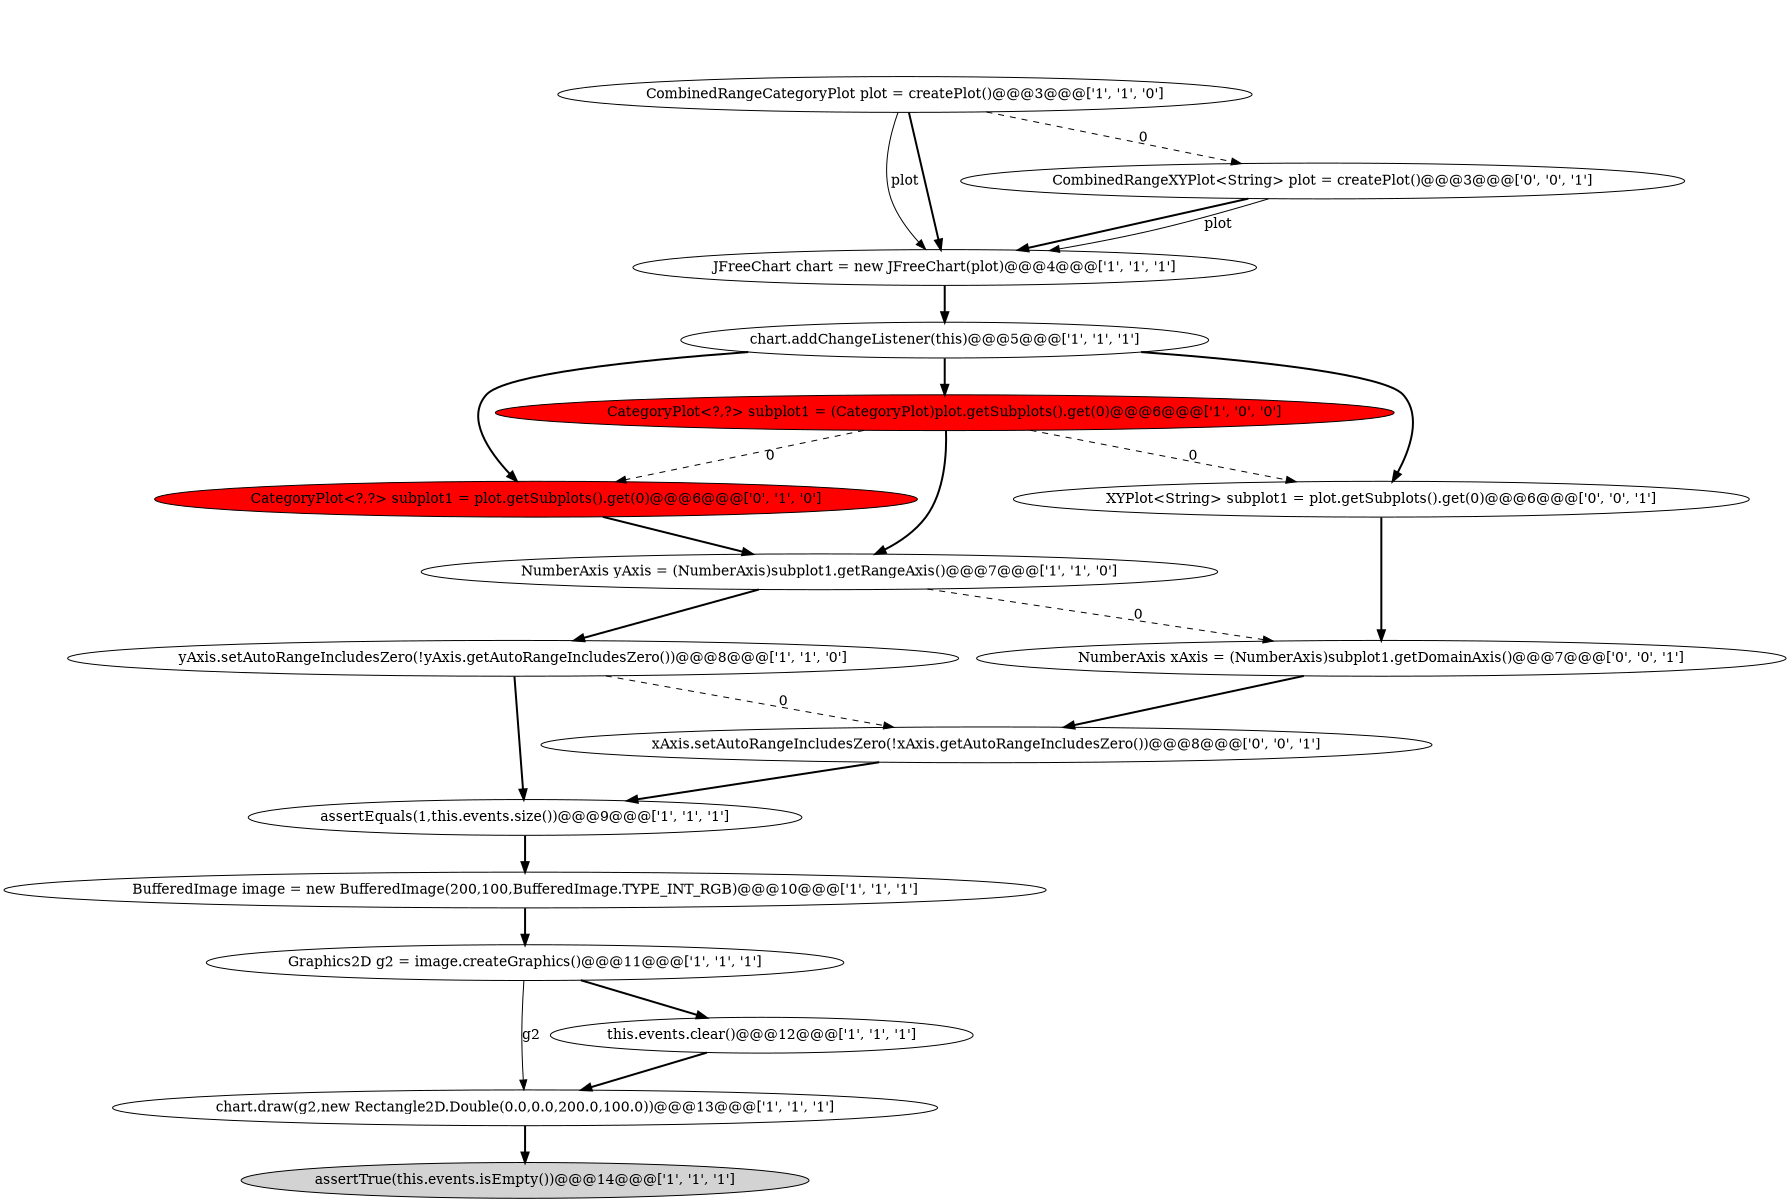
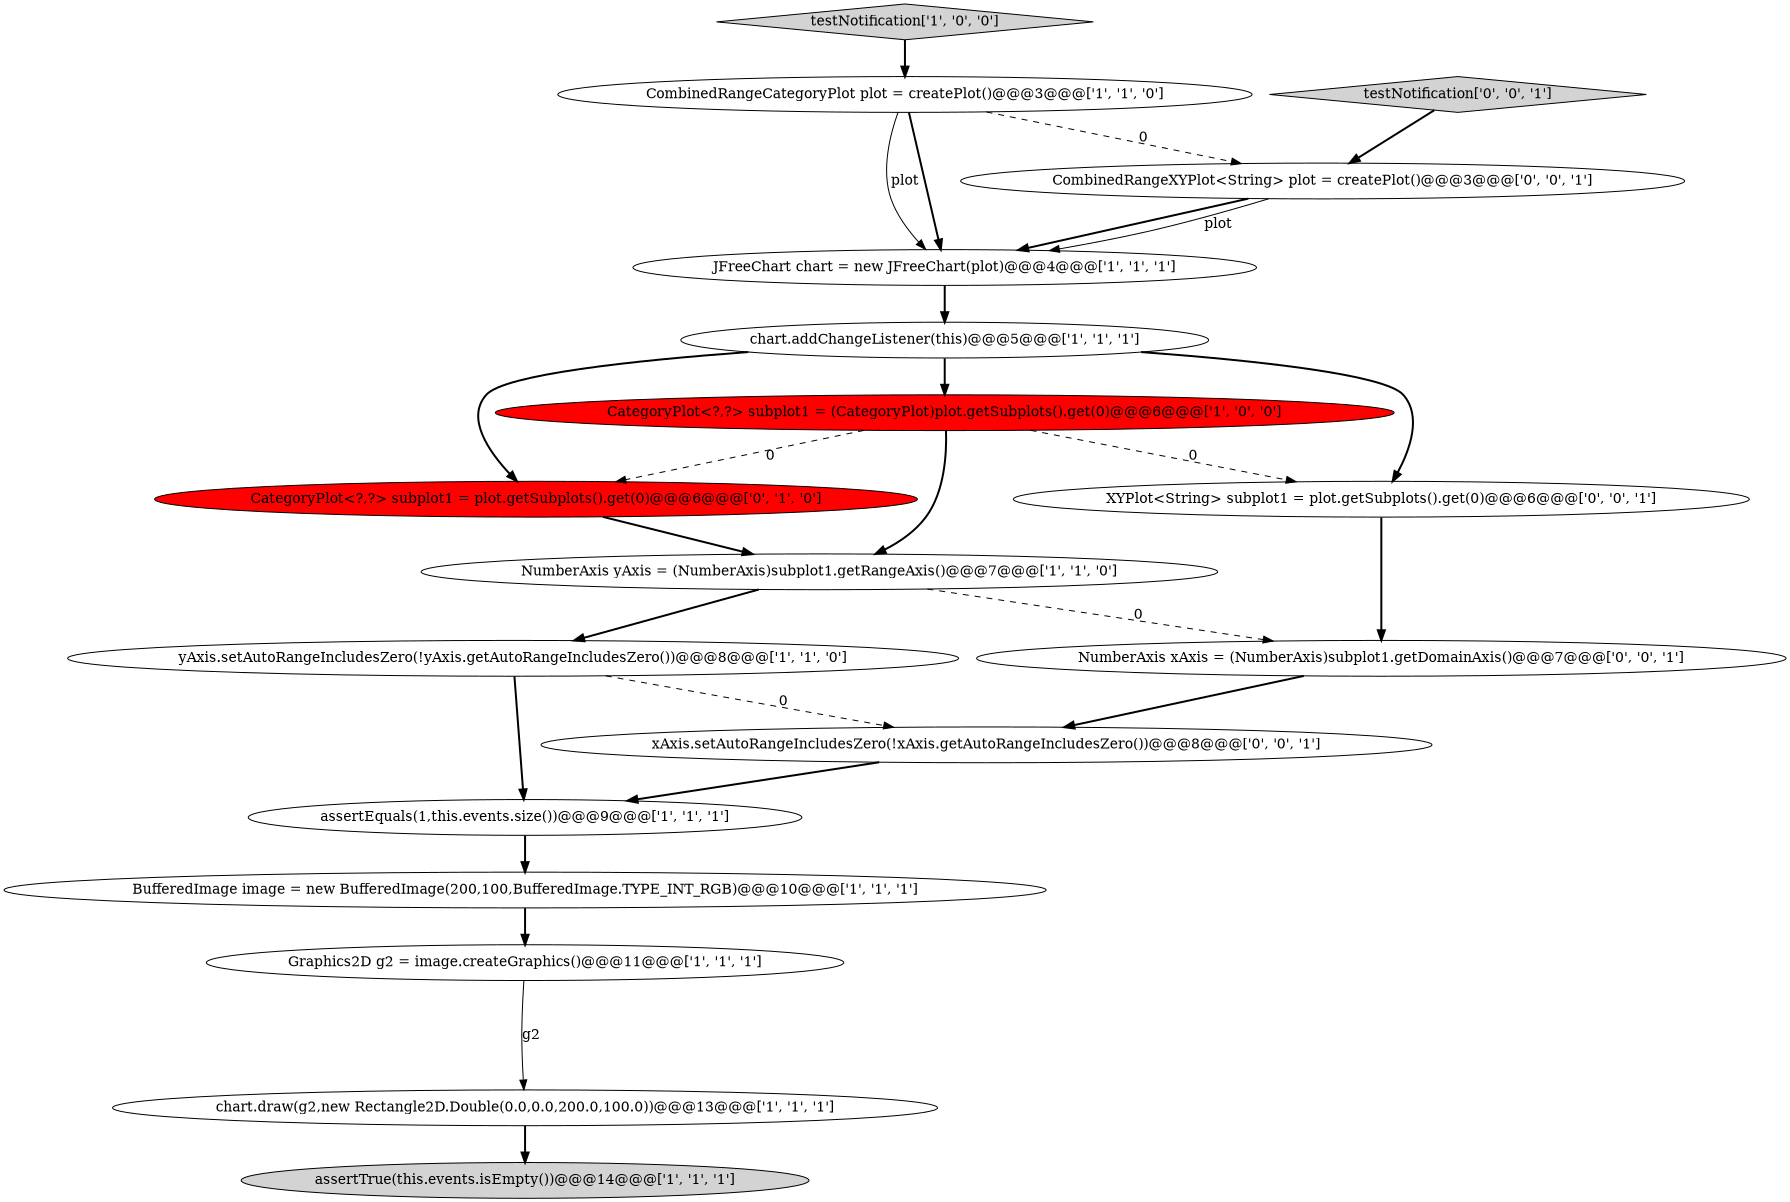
node "testNotification['1', '0', '0']": added
node "testNotification['0', '0', '1']": added
node "this.events.clear()@@@12@@@['1', '1', '1']": removed
